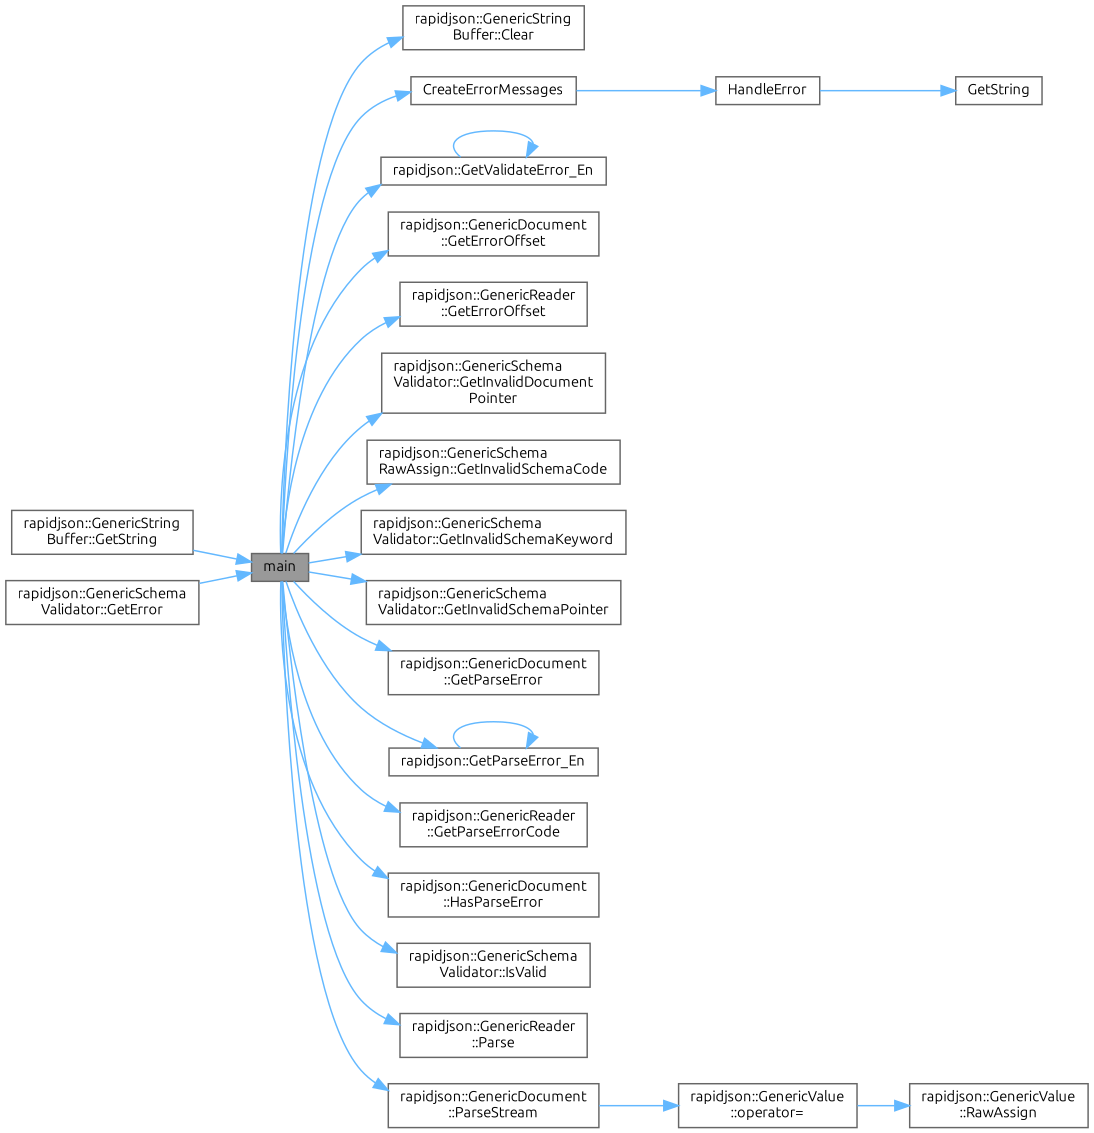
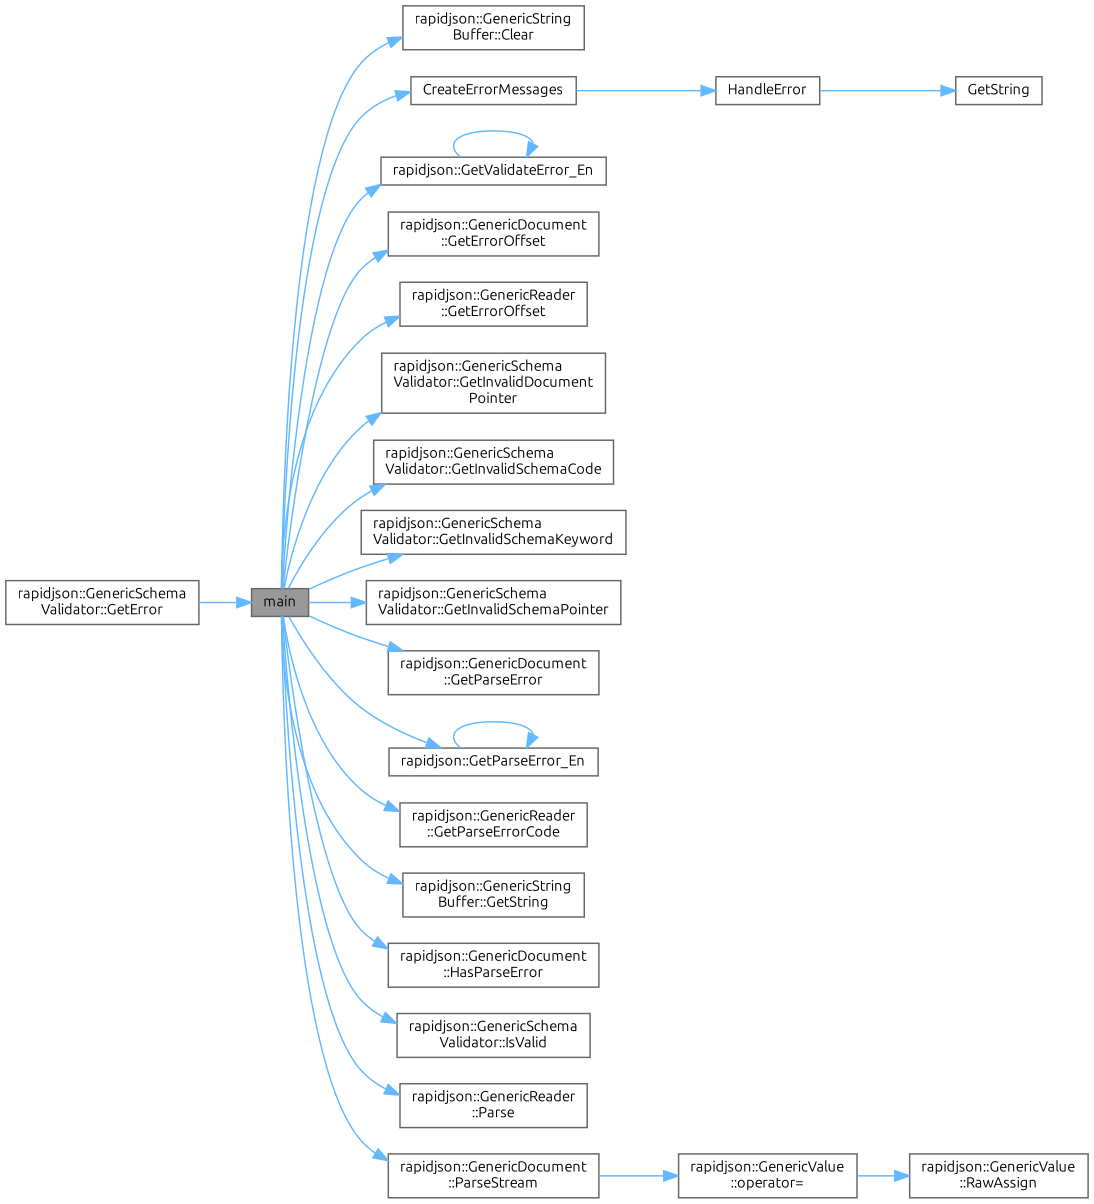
node "rapidjson::GenericSchema RawAssign::GetInvalidSchemaCode": label "rapidjson::GenericSchema RawAssign::GetInvalidSchemaCode" -> "rapidjson::GenericSchema Validator::GetInvalidSchemaCode"
edge "rapidjson::GenericString Buffer::GetString" -> "main": reversed
